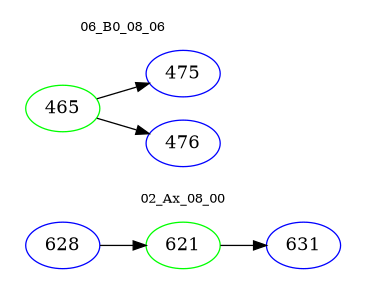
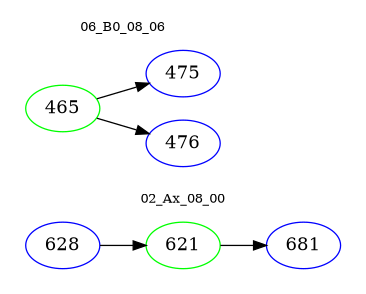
node "631": label "631" -> "681"
